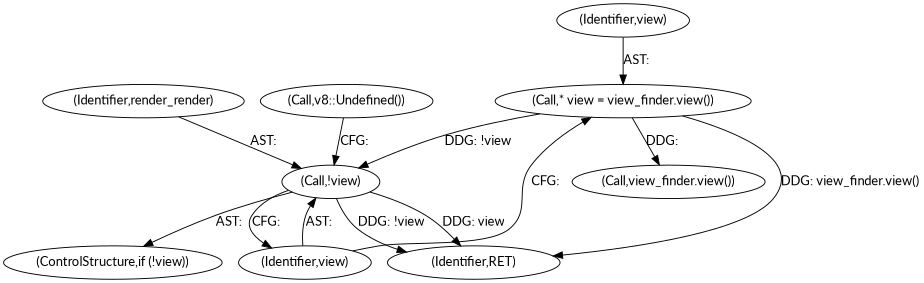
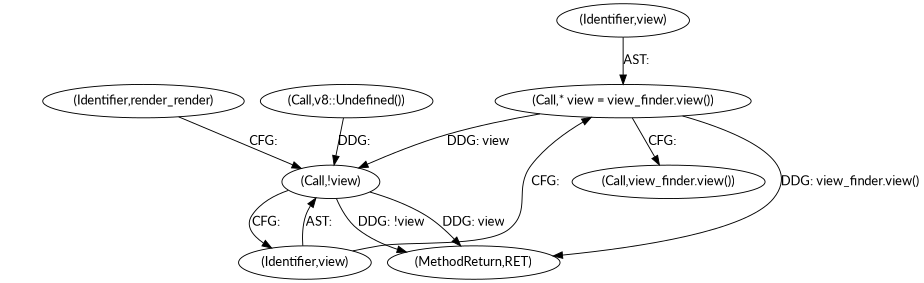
edge "(Identifier,render_render)" -> "(Call,!view)": label "AST: " -> "CFG: "
edge "(Call,v8::Undefined())" -> "(Call,!view)": label "CFG: " -> "DDG: "
edge "(Call,* view = view_finder.view())" -> "(Call,!view)": label "DDG: !view" -> "DDG: view"
edge "(Call,* view = view_finder.view())" -> "(Call,view_finder.view())": label "DDG: " -> "CFG: "
node "(ControlStructure,if (!view))": removed
node "(Identifier,RET)": label "(Identifier,RET)" -> "(MethodReturn,RET)"
